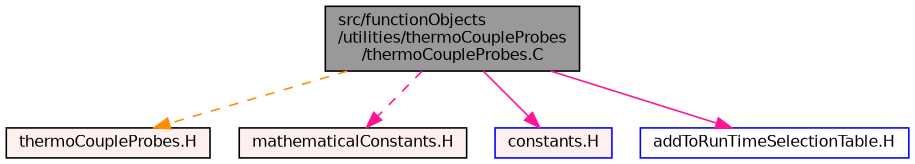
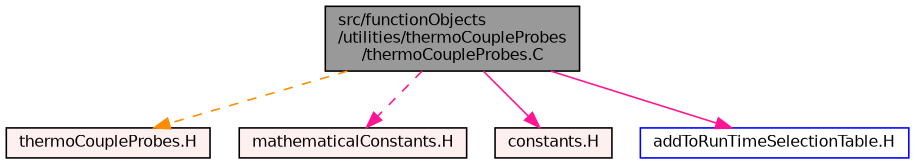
node "constants.H": color blue -> black
